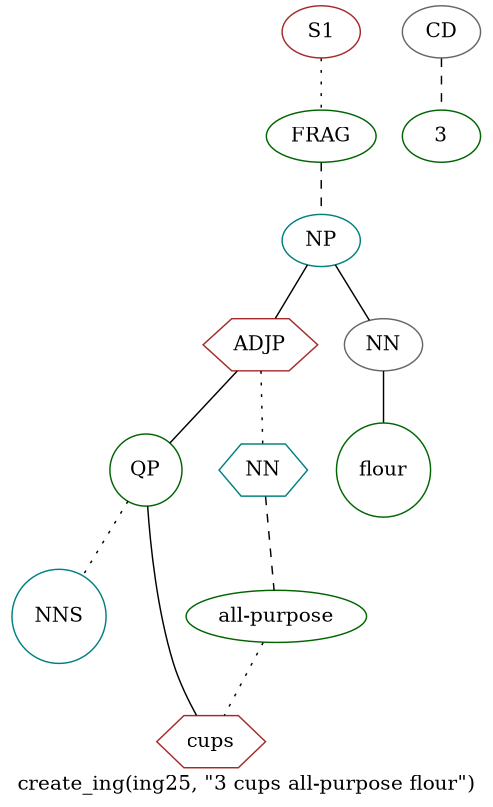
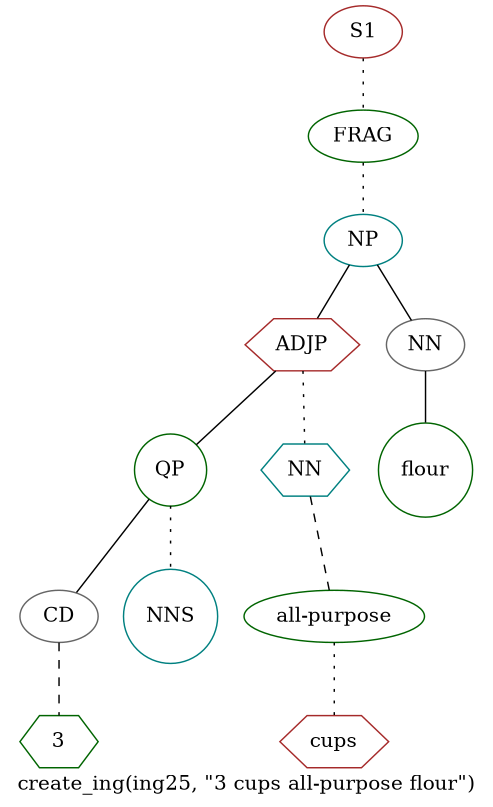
node "3": shape ellipse -> hexagon
edge "FRAG" -- "NP": style dashed -> dotted
edge "QP" -- "cups": now "QP" -- "CD"
